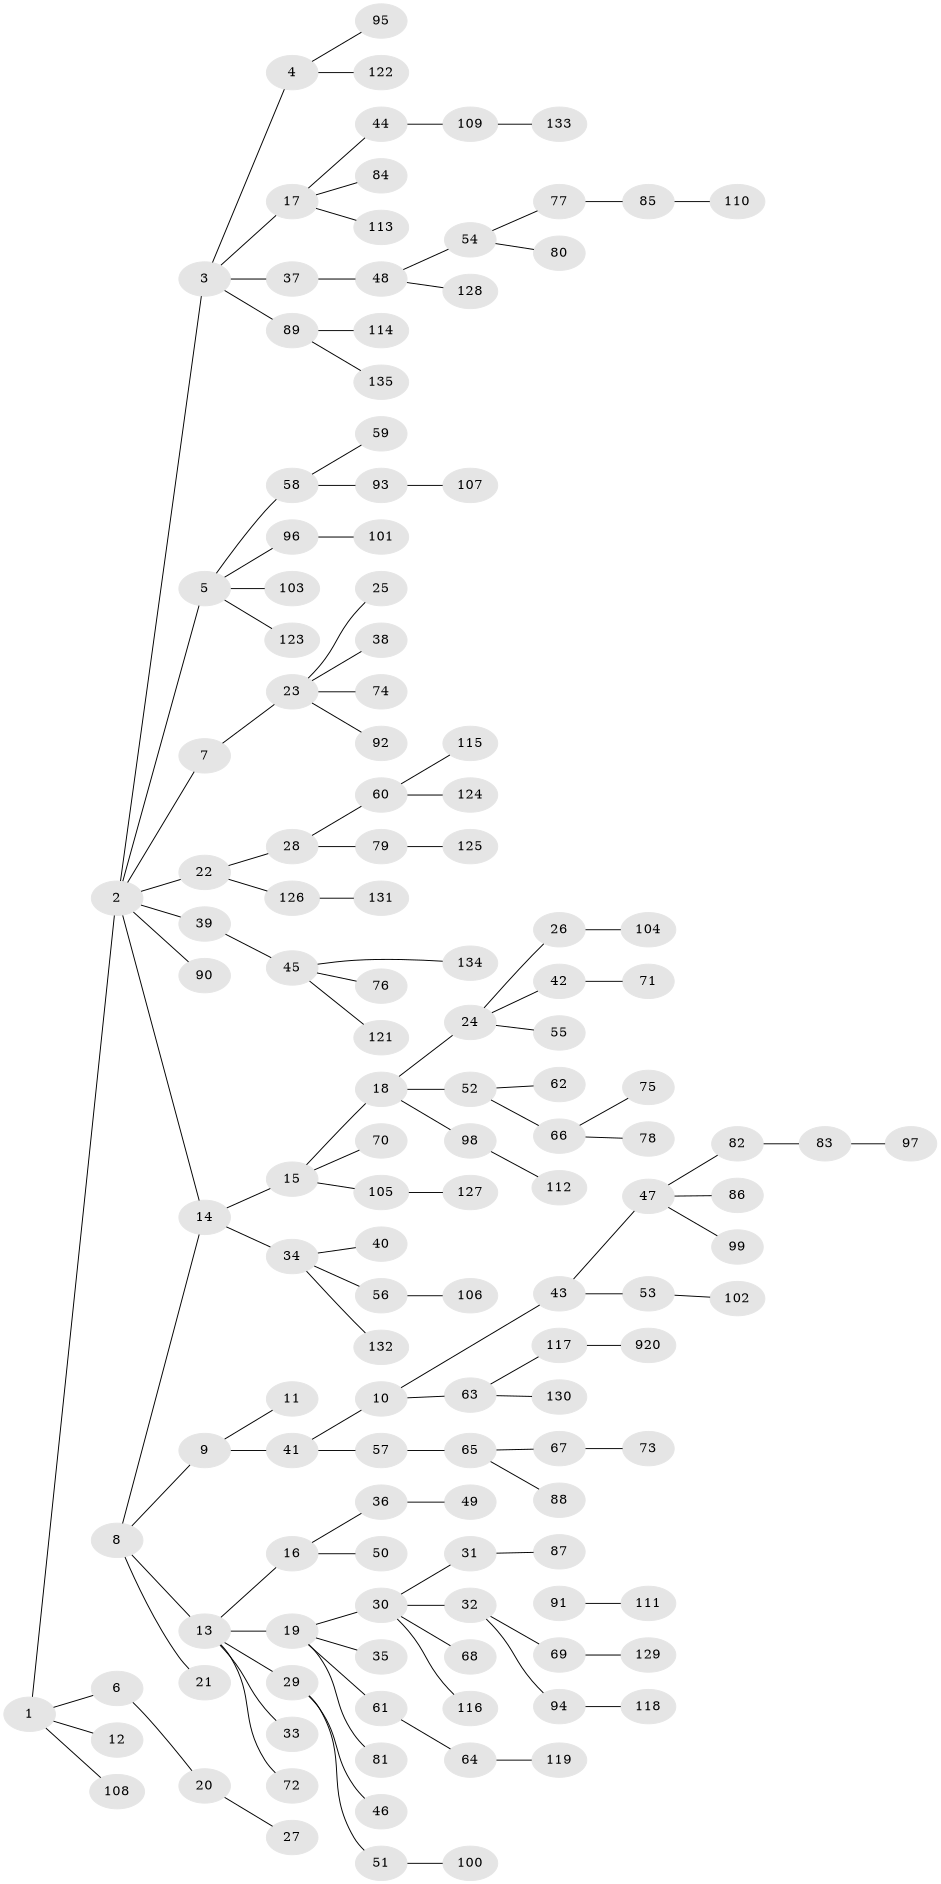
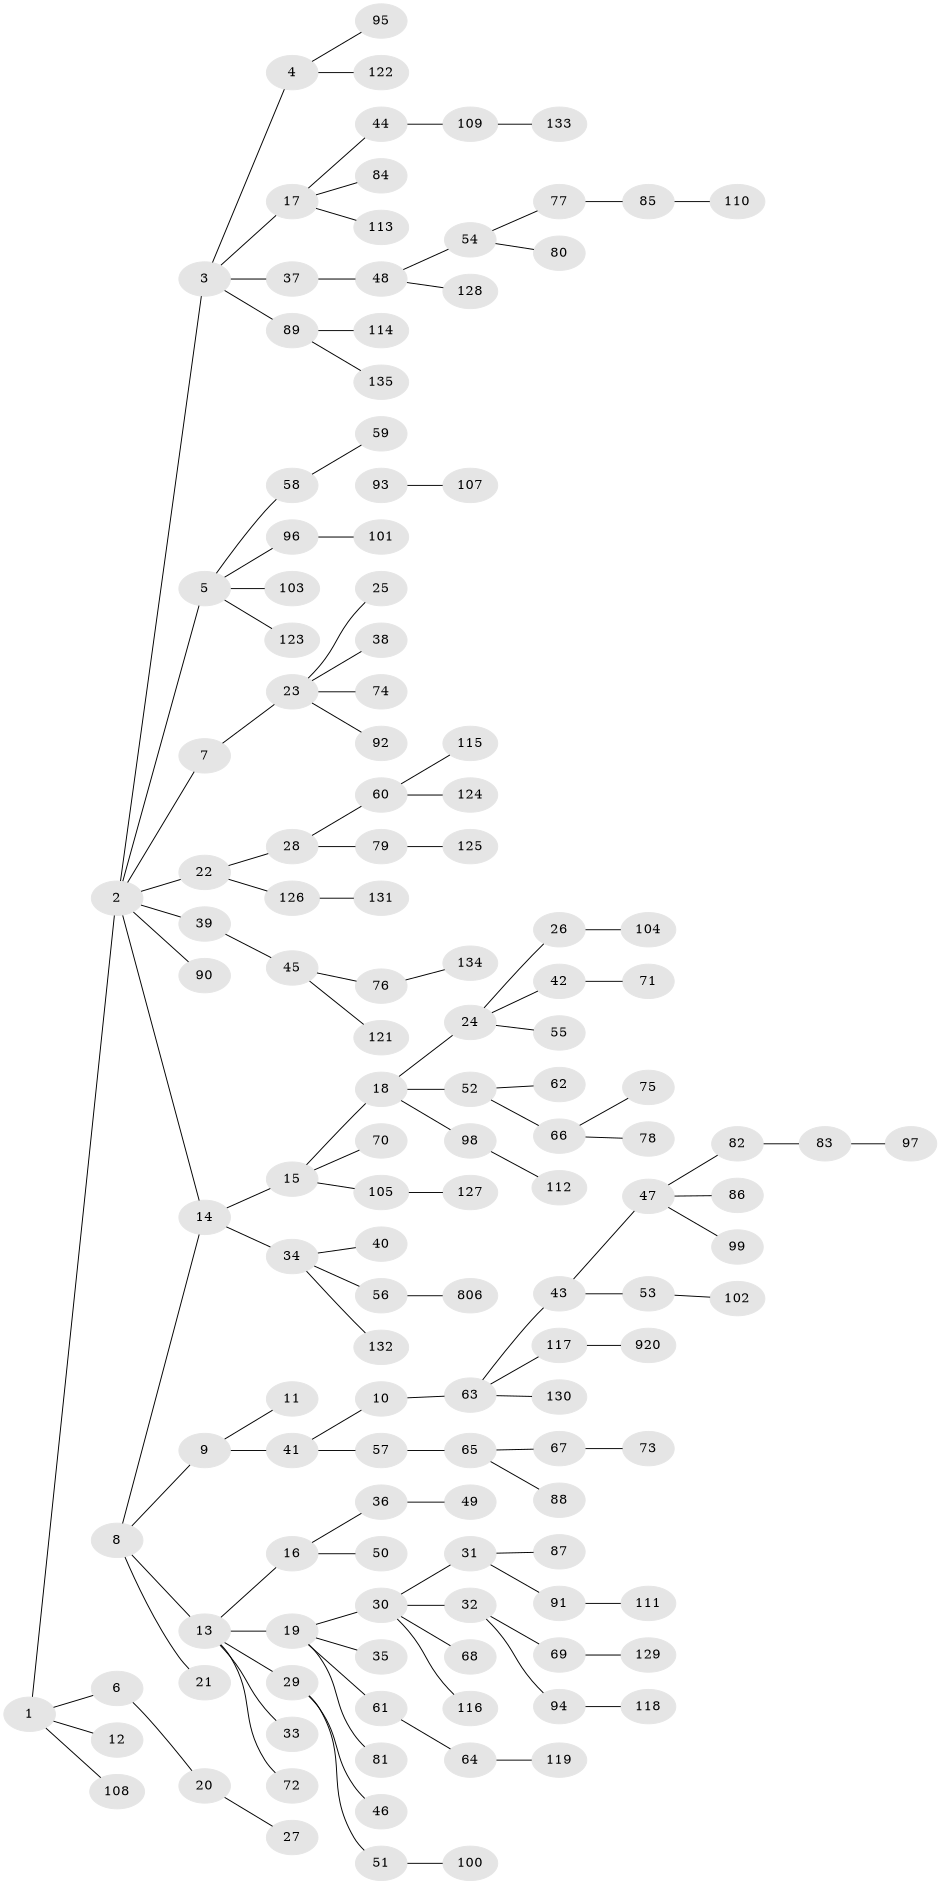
edge "58" -- "93": removed
edge "134" -- "45": now "134" -- "76"
node "106": label "106" -> "806"
edge "43" -- "10": now "43" -- "63"
edge "31" -- "91": added
